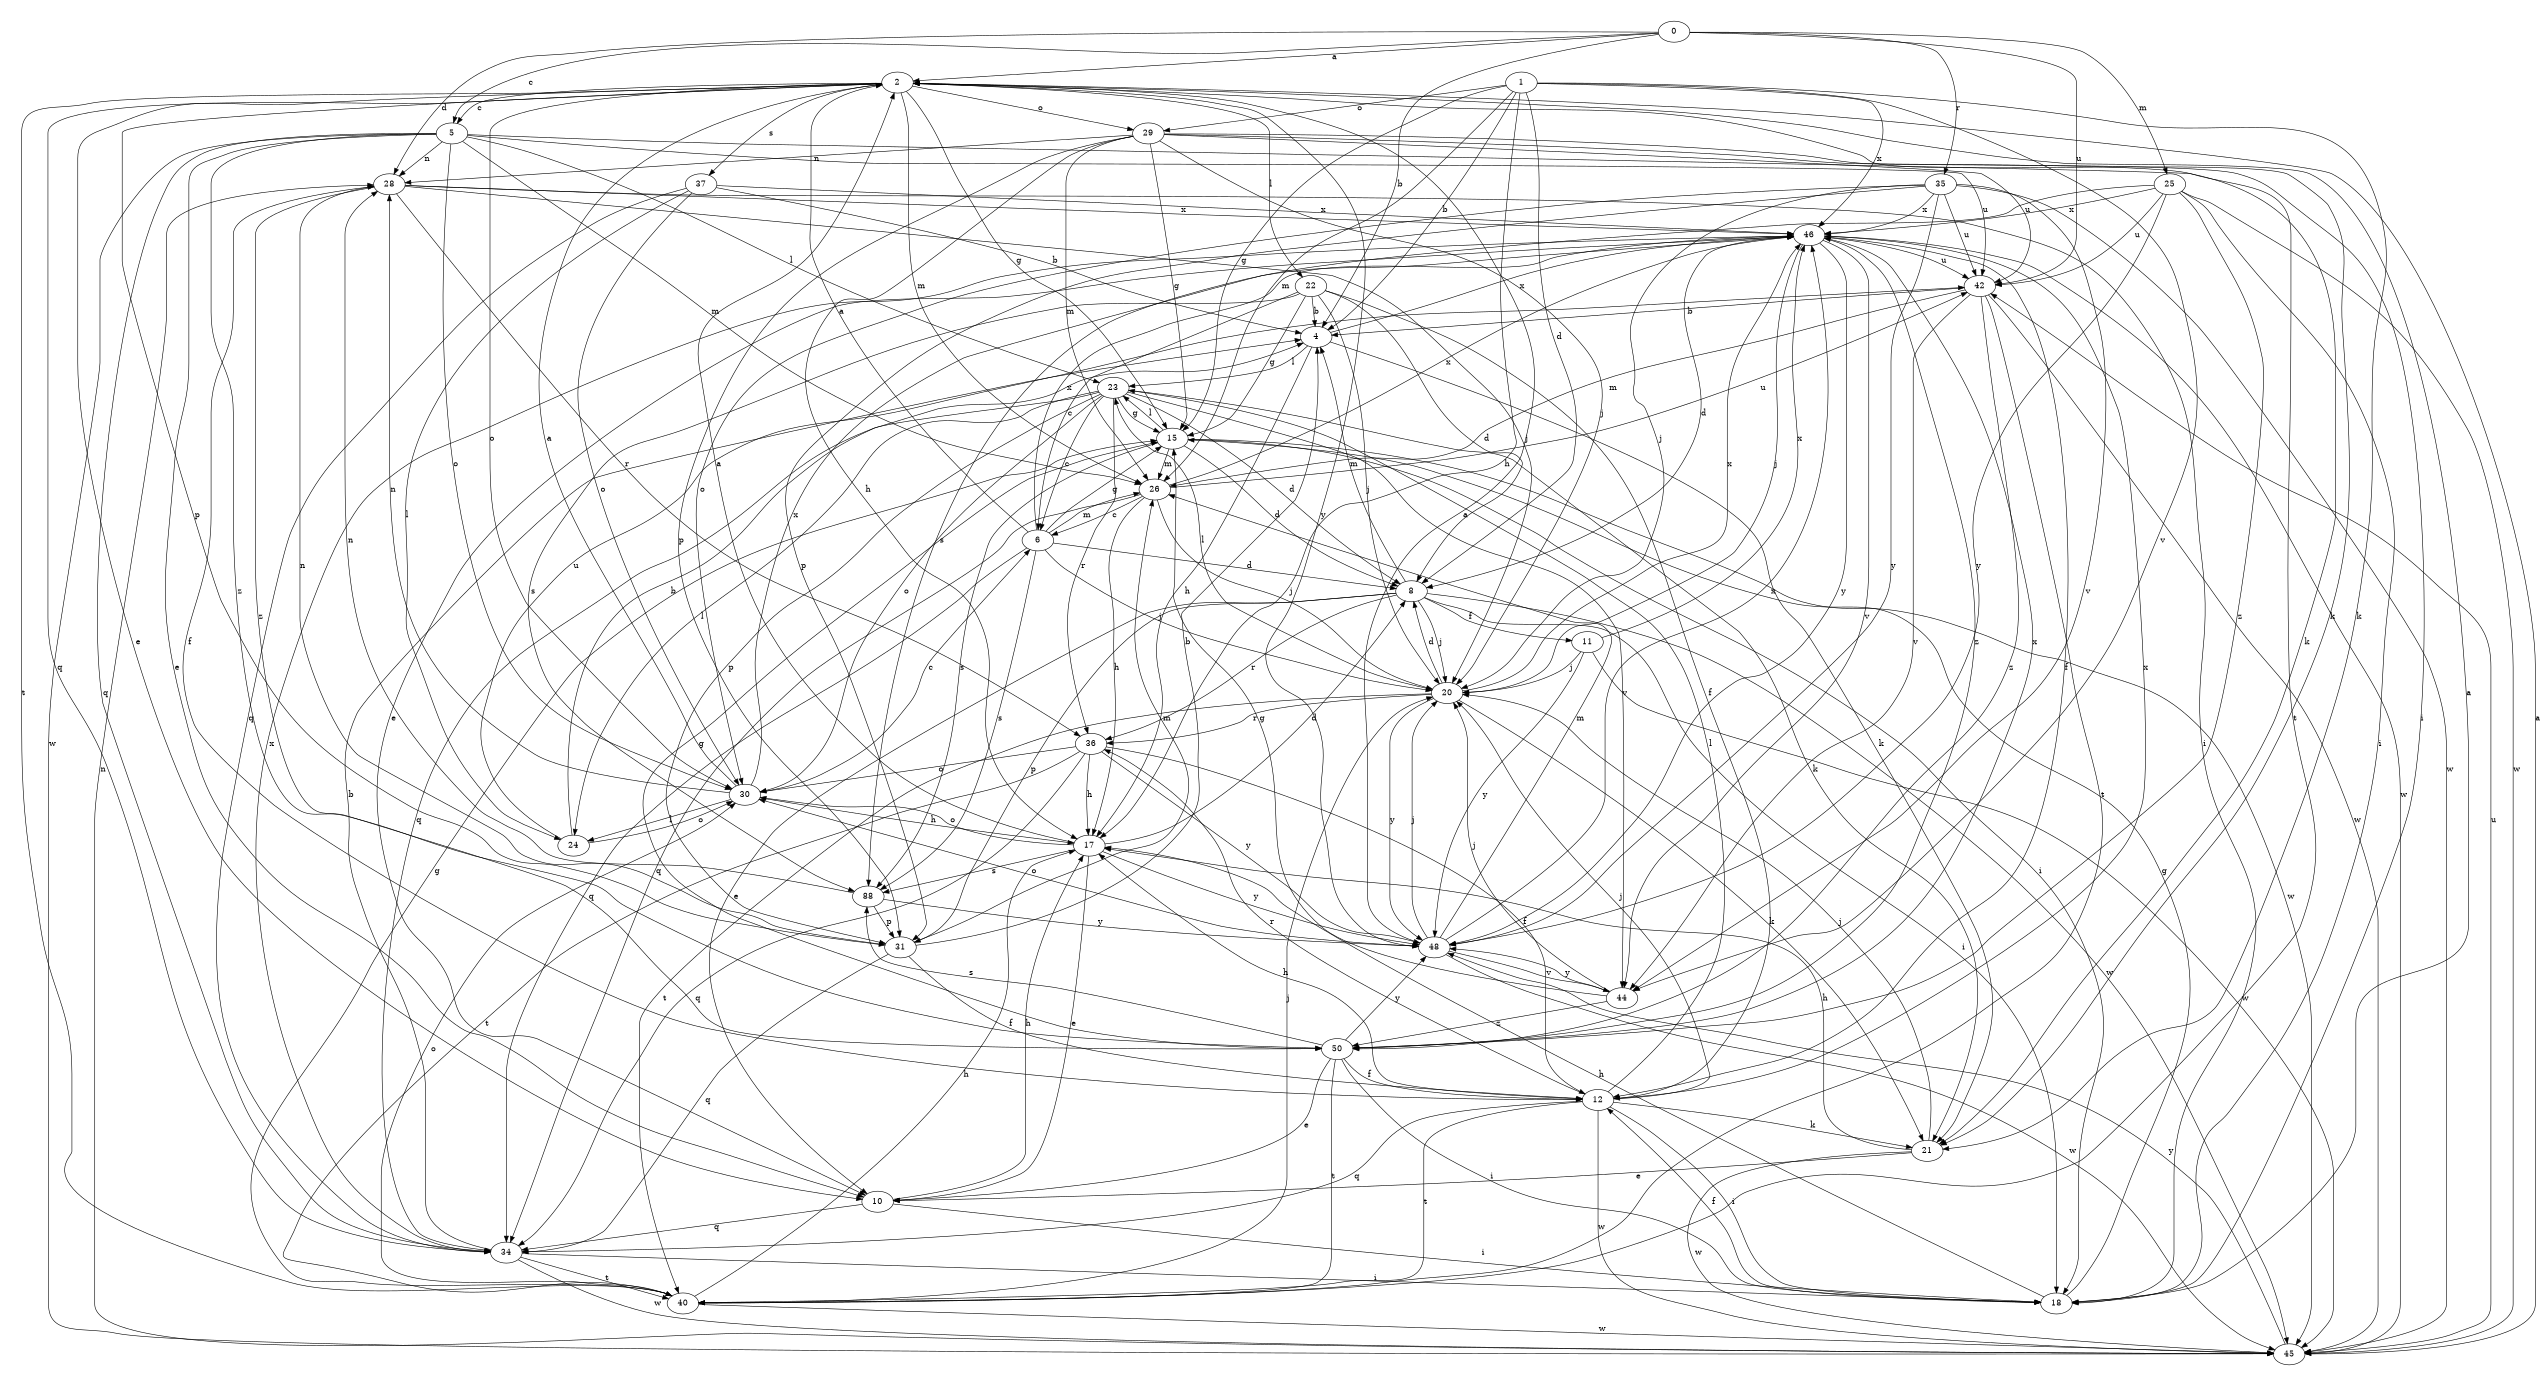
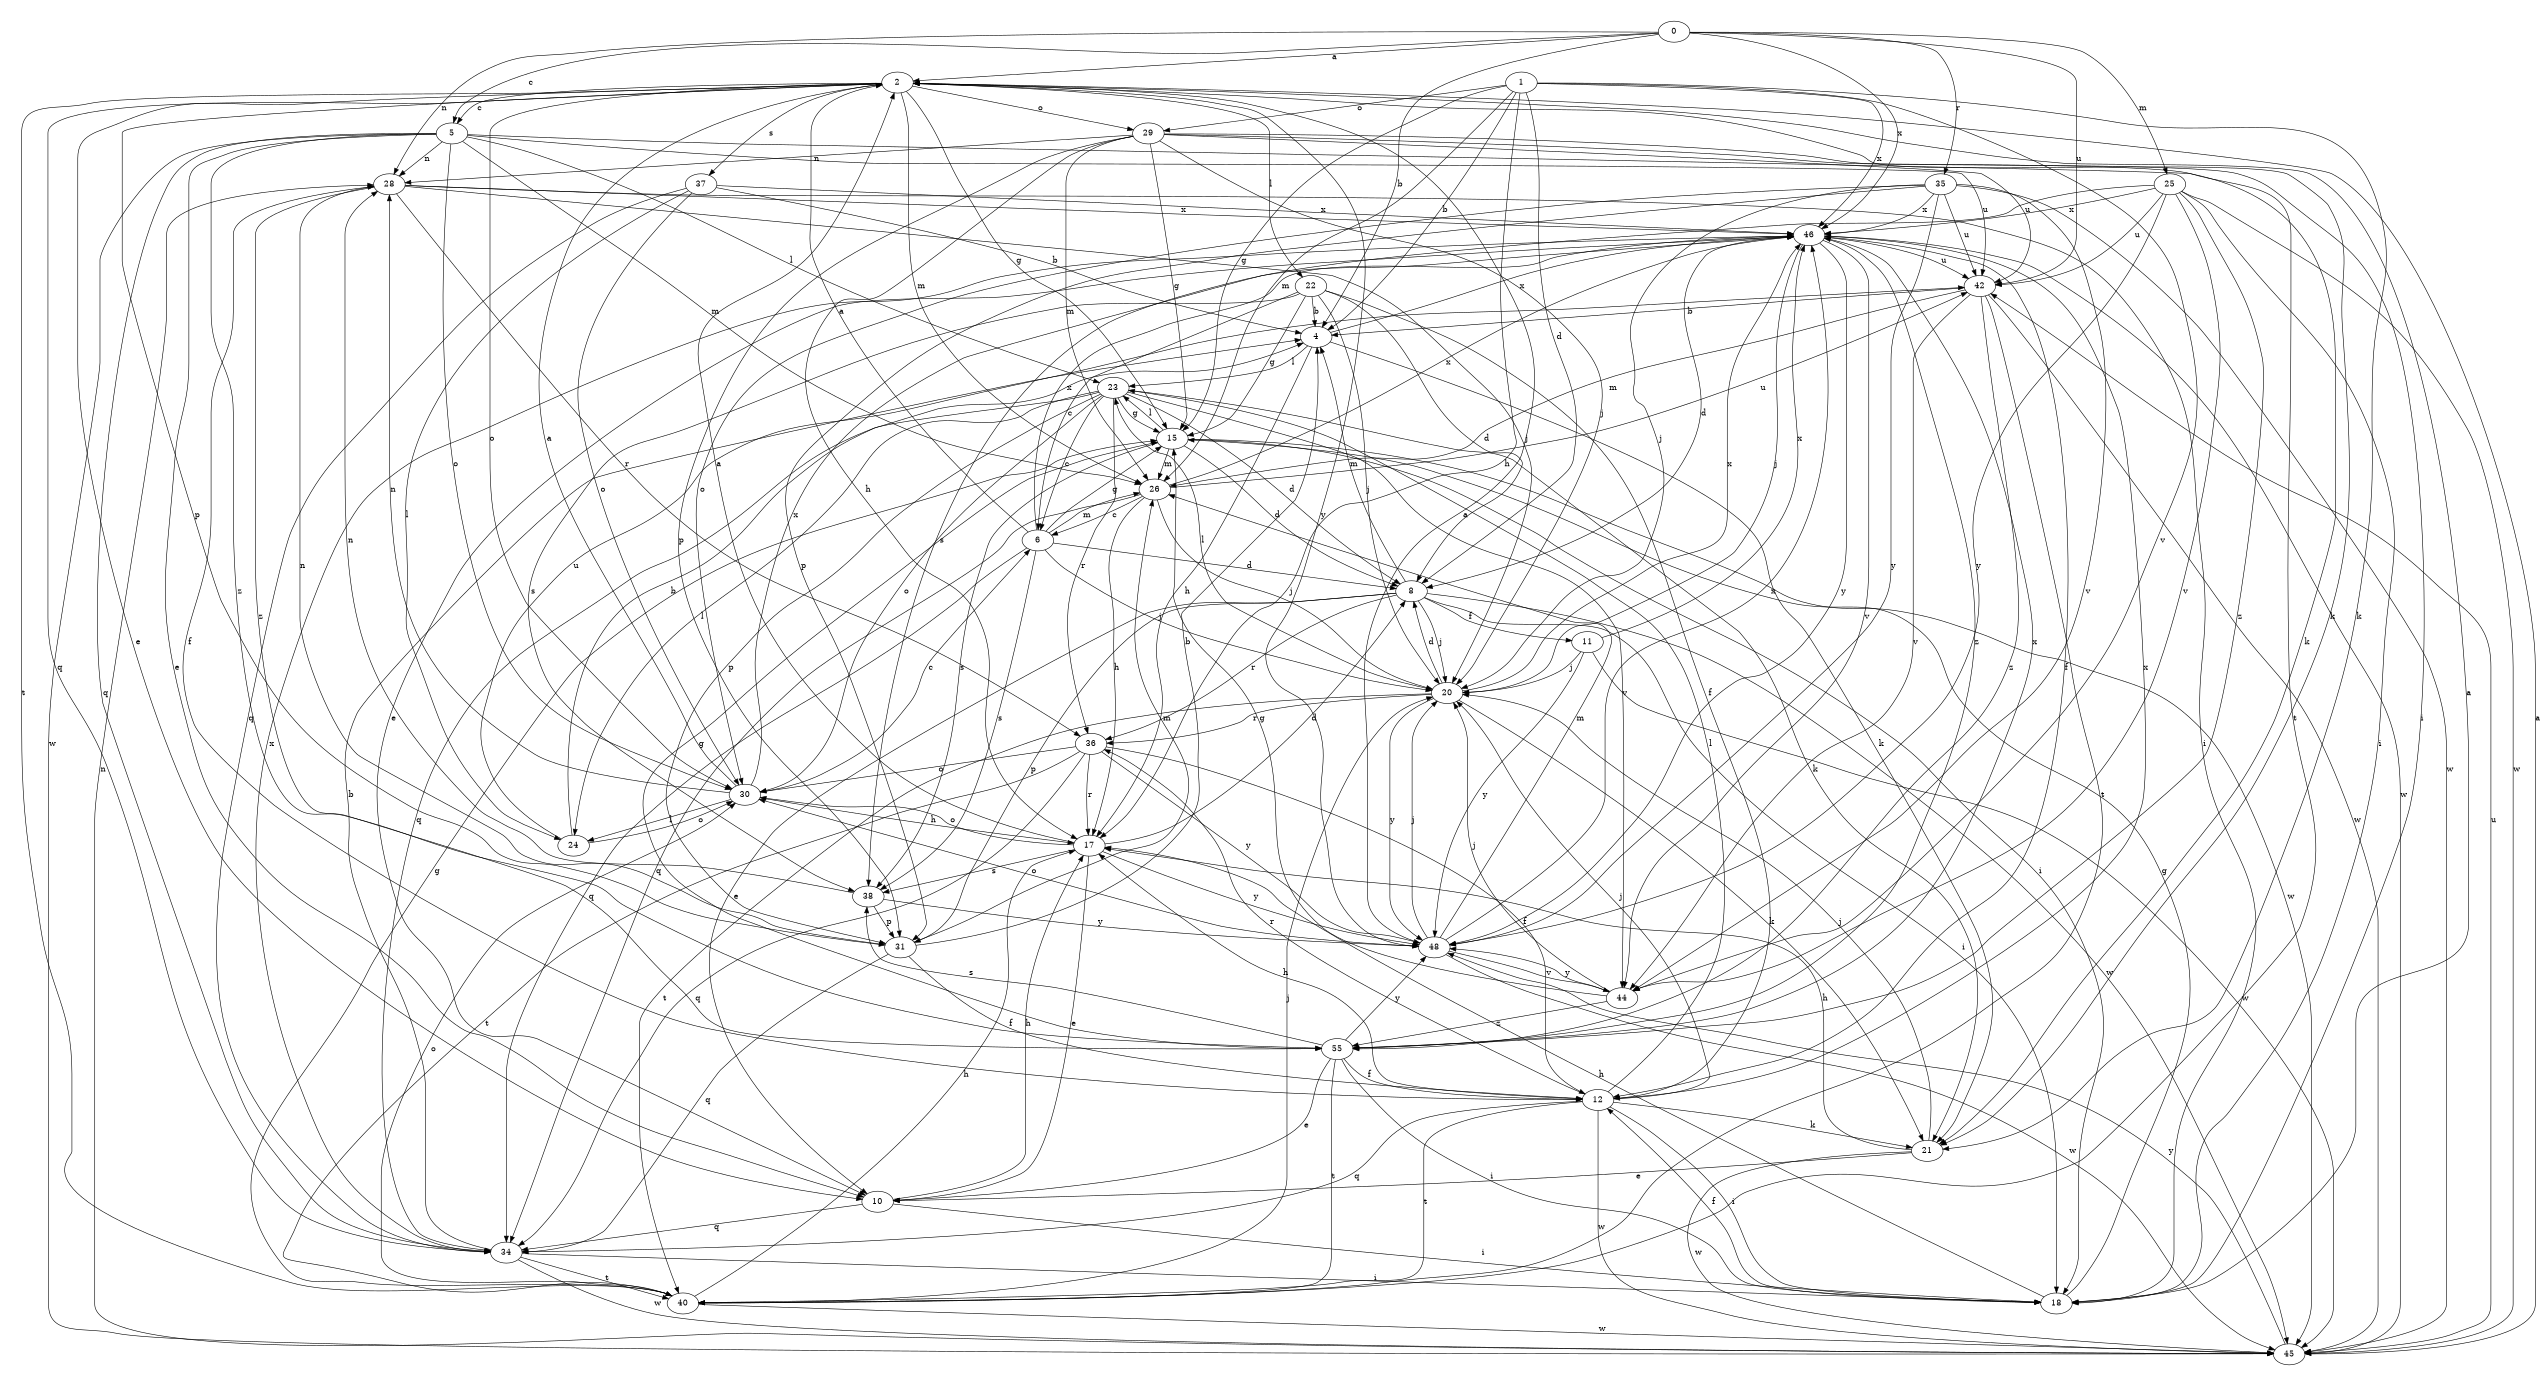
edge "0" -> "46": added, label "x"
edge "0" -> "28": label "d" -> "n"
edge "25" -> "44": added, label "v"
edge "36" -> "17": label "h" -> "r"
node "88": label "88" -> "38"
node "50": label "50" -> "55"
